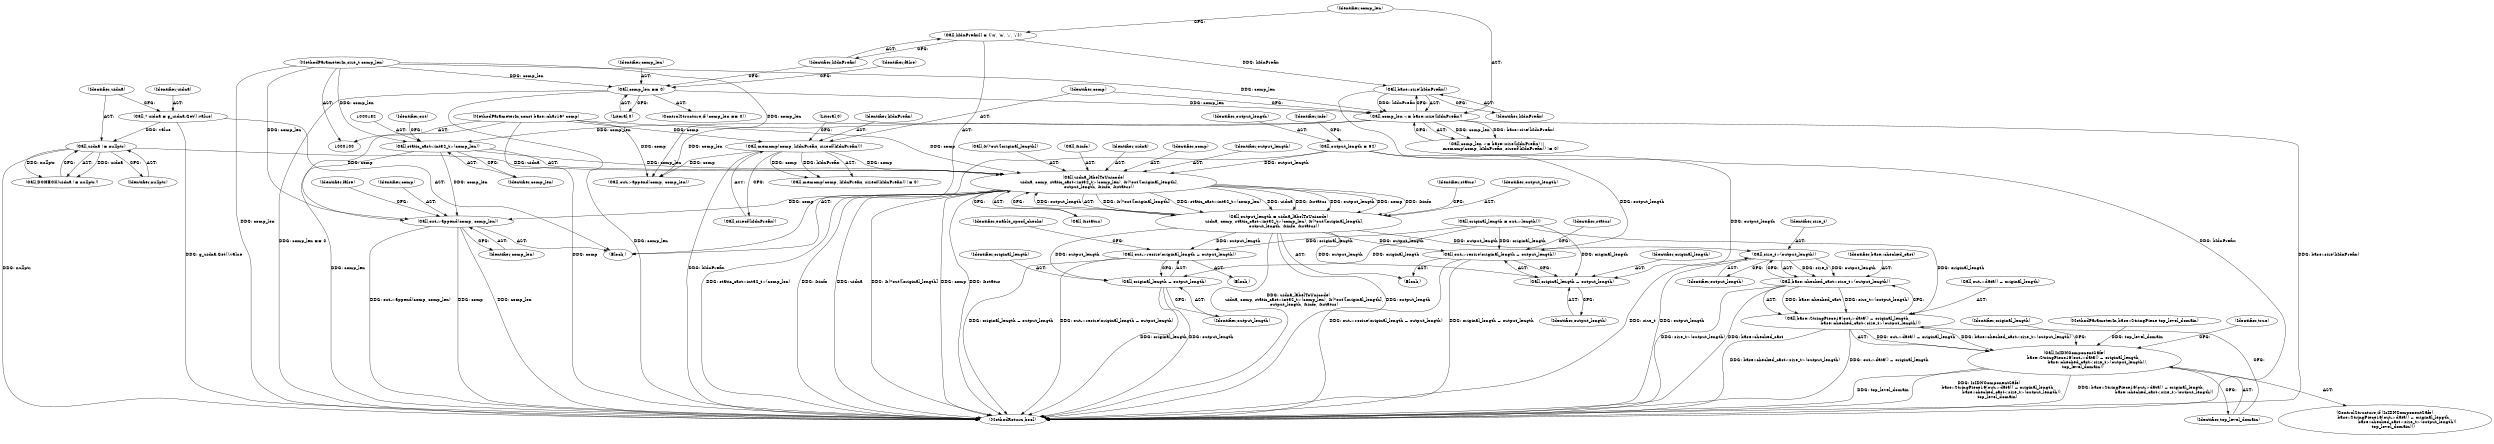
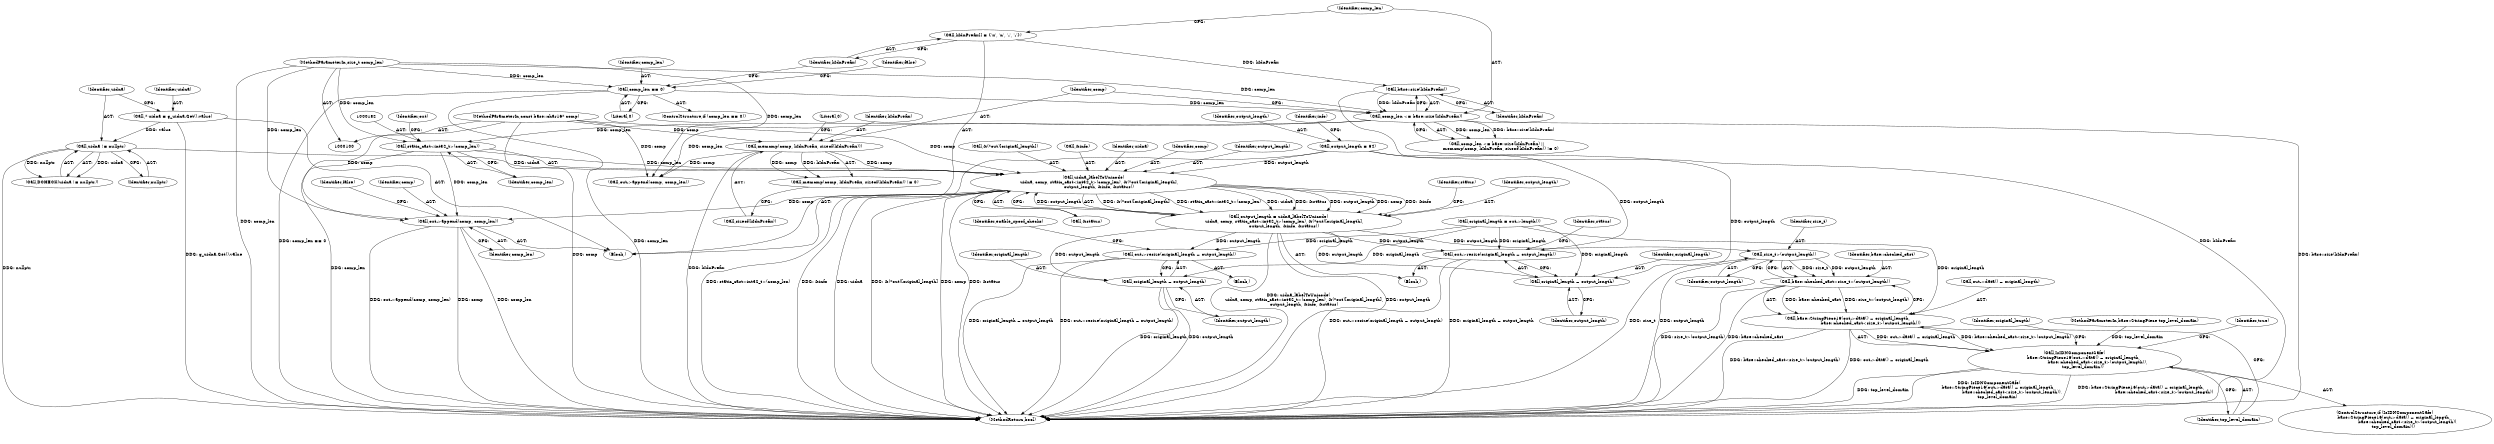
edge "(Call,DCHECK(uidna != nullptr))" -> "(Call,uidna != nullptr)": label "CFG: " -> "AST: "
edge "(Call,memcmp(comp, kIdnPrefix, sizeof(kIdnPrefix)))" -> "(Call,sizeof(kIdnPrefix))": now "(Call,memcmp(comp, kIdnPrefix, sizeof(kIdnPrefix)) != 0)" -> "(Call,sizeof(kIdnPrefix))"
